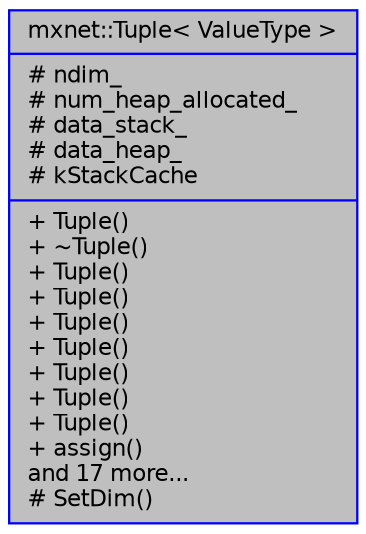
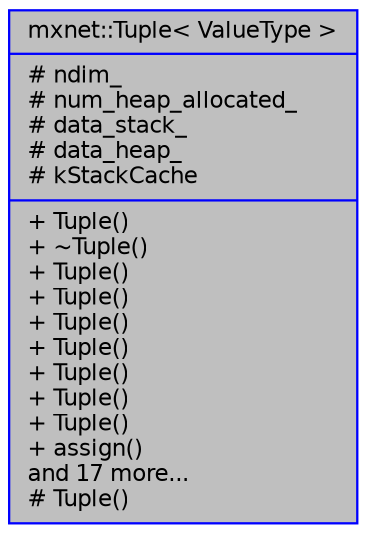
node "mxnet::Tuple< ValueType >": text "# SetDim()" -> "# Tuple()"
